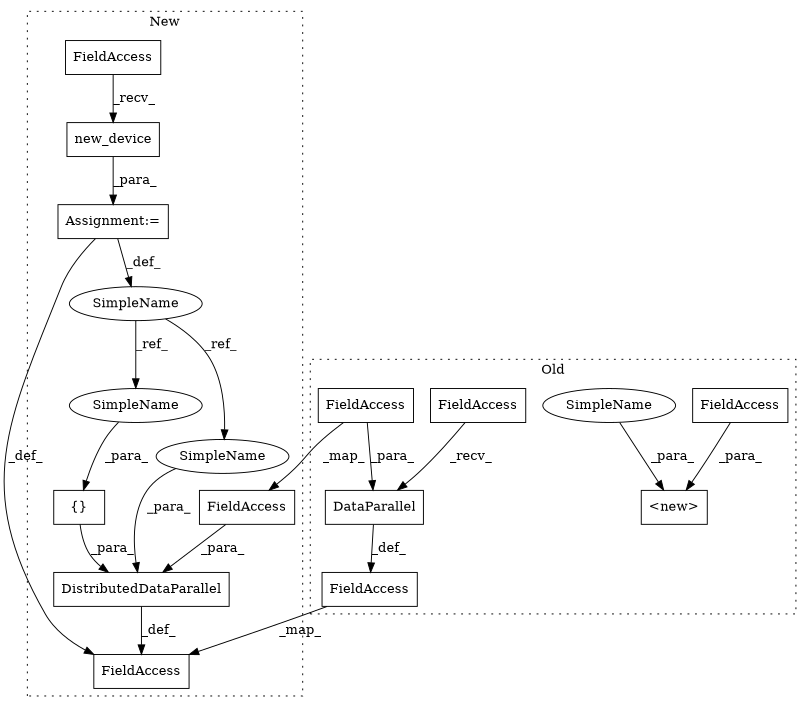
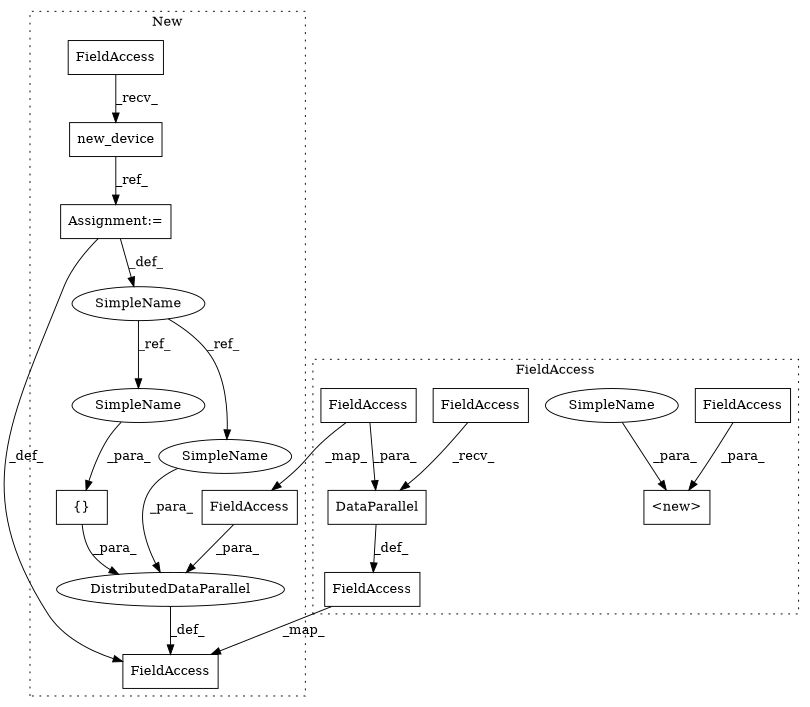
edge "new_device" -> "Assignment:=": label "_para_" -> "_ref_"
cluster "Old": label "Old" -> "FieldAccess"
node "DistributedDataParallel": shape box -> ellipse
